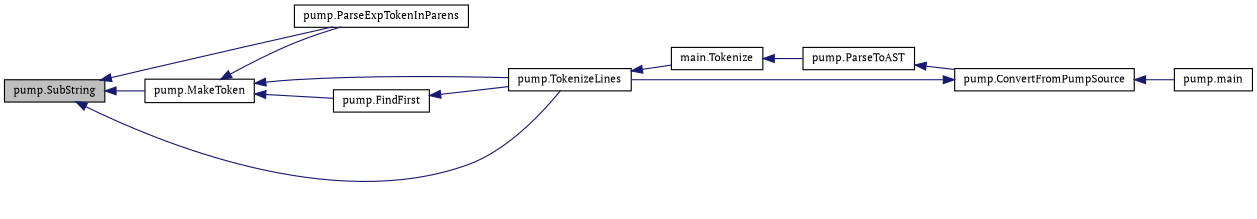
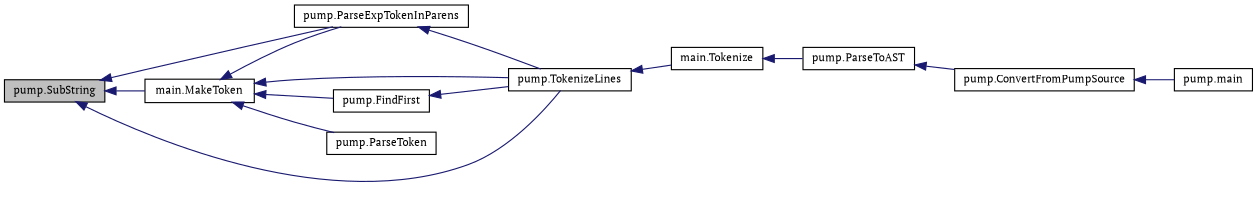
edge "pump.TokenizeLines" -> "pump.ConvertFromPumpSource": now "pump.TokenizeLines" -> "pump.ParseExpTokenInParens"
node "pump.MakeToken": label "pump.MakeToken" -> "main.MakeToken"
node "pump.ParseToken": added
